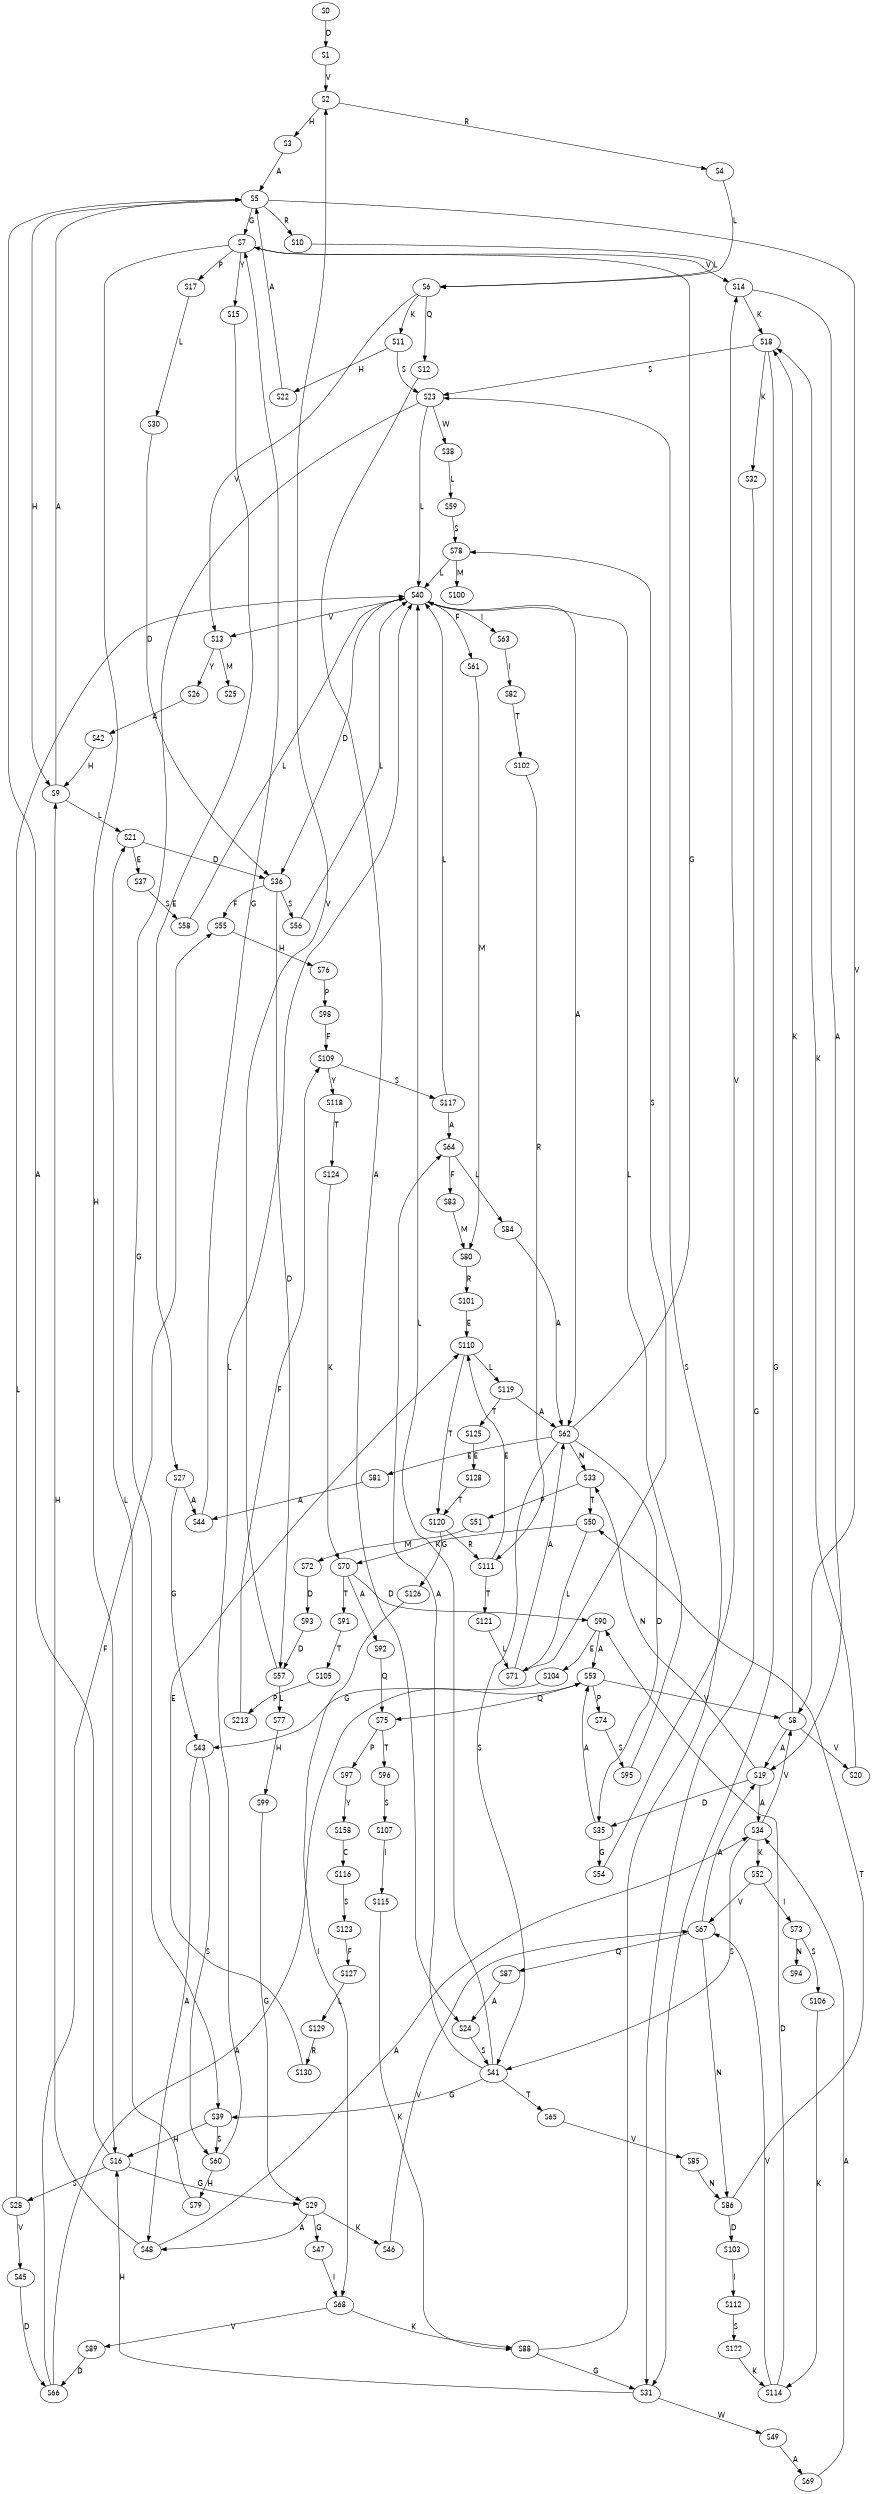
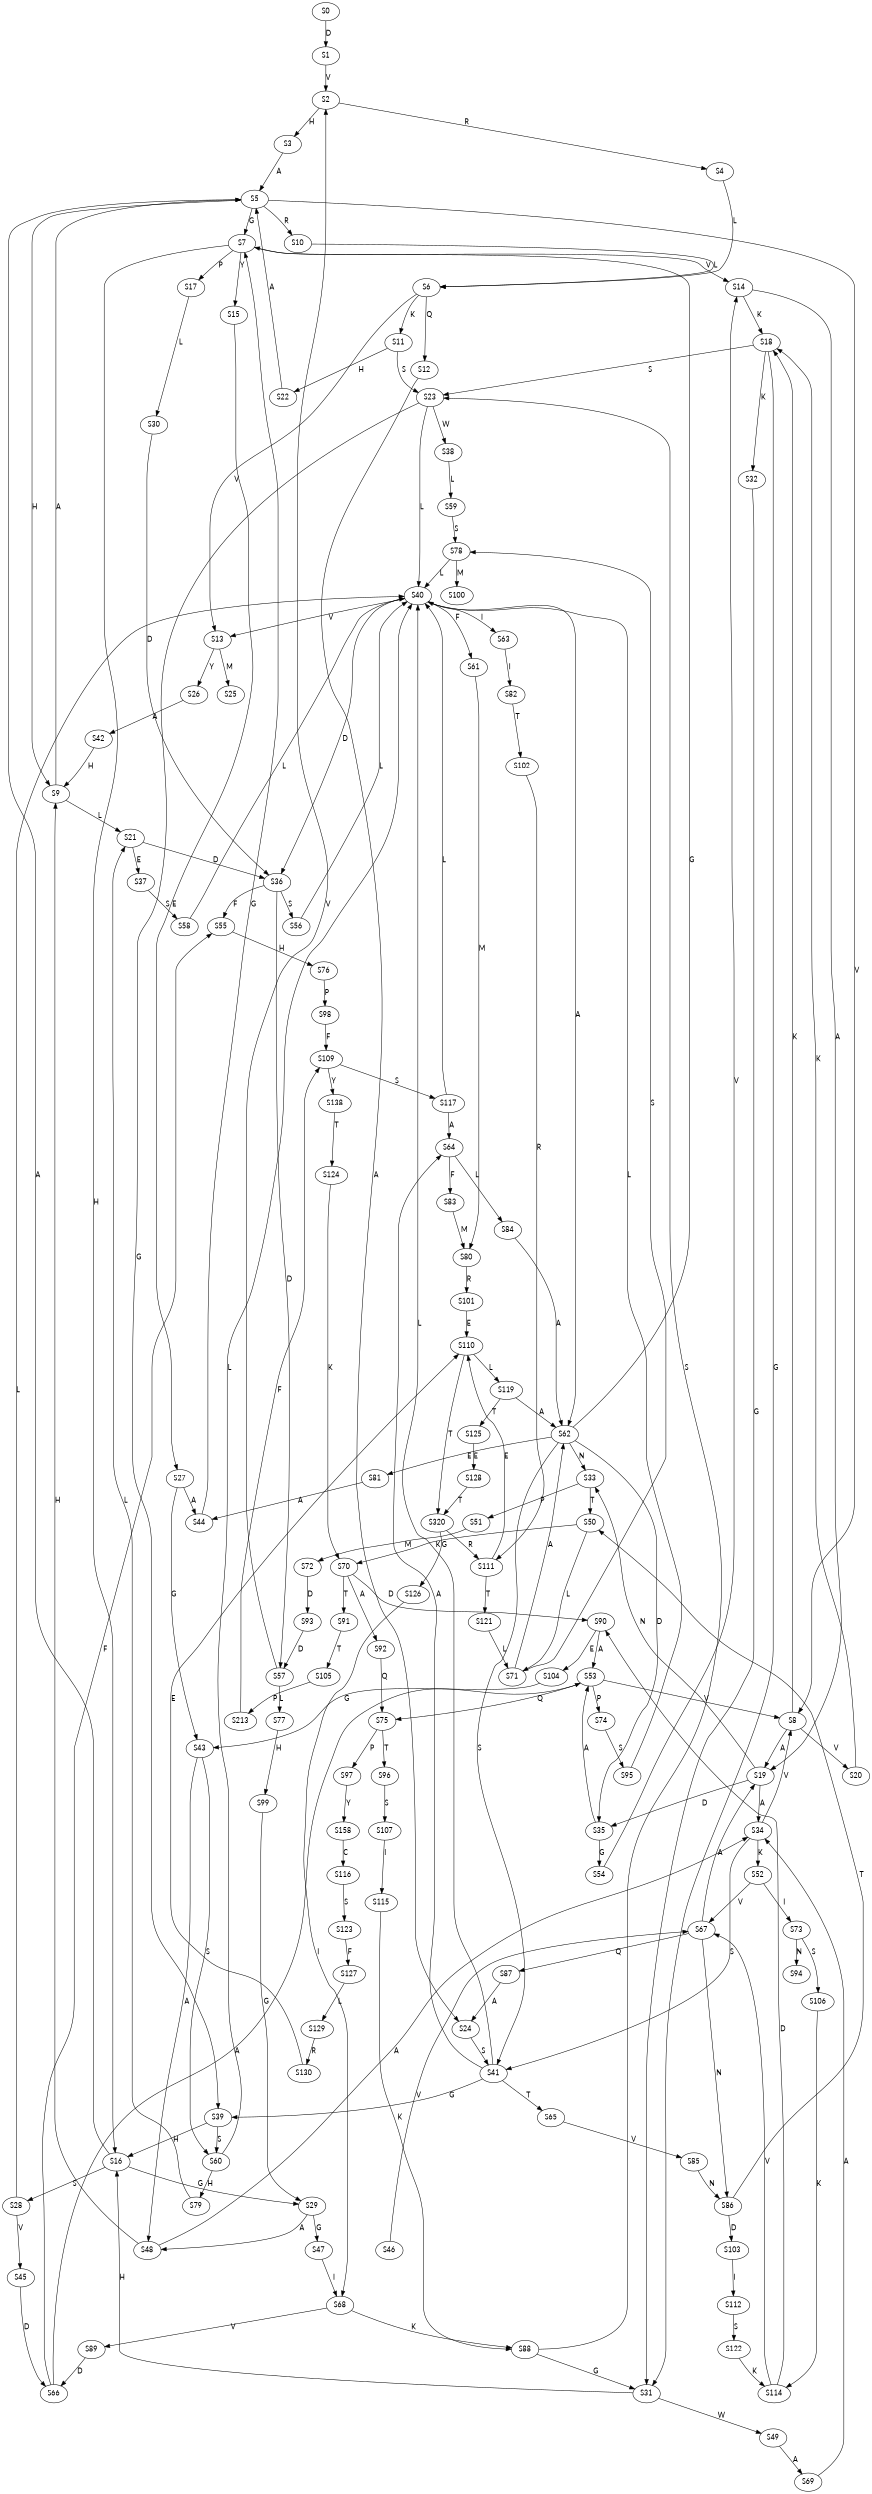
node "S118": label "S118" -> "S138"
node "S120": label "S120" -> "S320"
edge "S29" -> "S46": removed, label "K"
